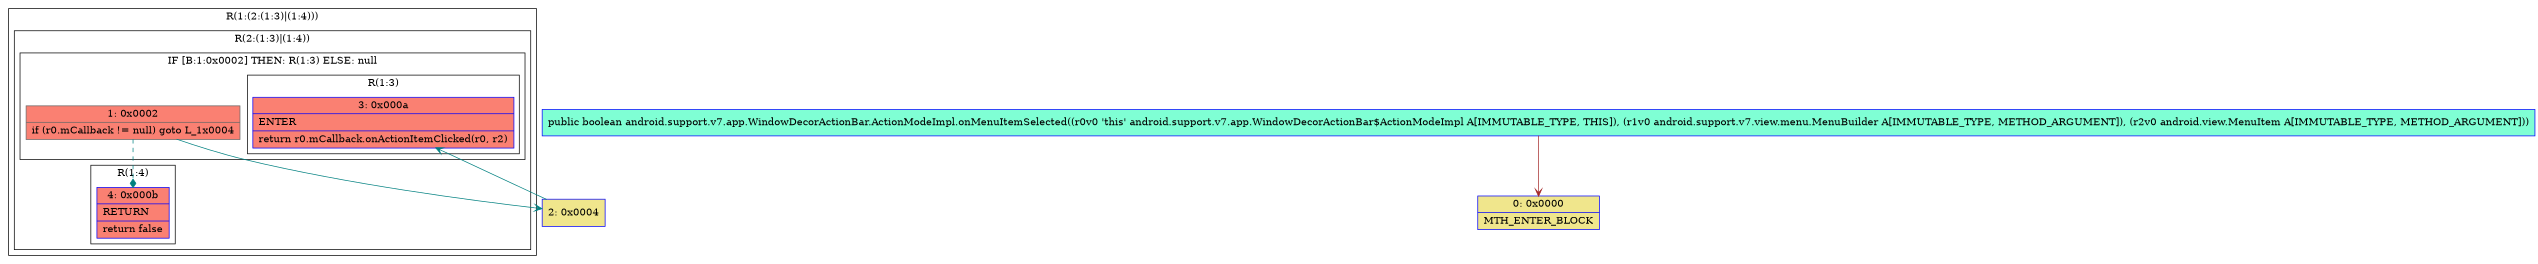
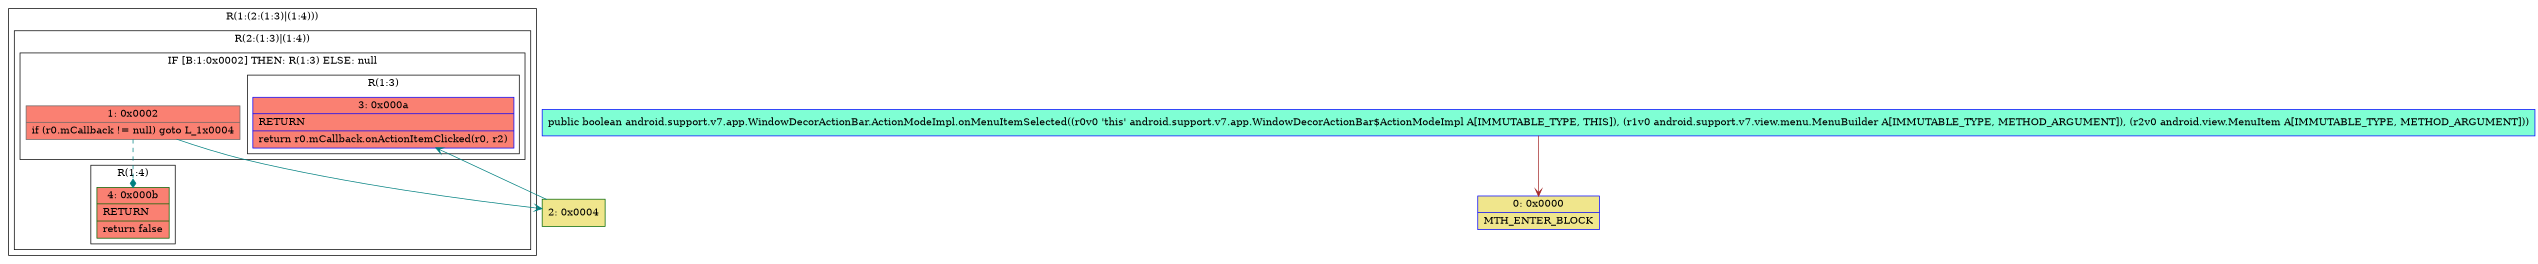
node "3: 0x000a": text "ENTER" -> "RETURN"
node "4: 0x000b": color blue -> darkgreen
node "2: 0x0004": color blue -> darkgreen
